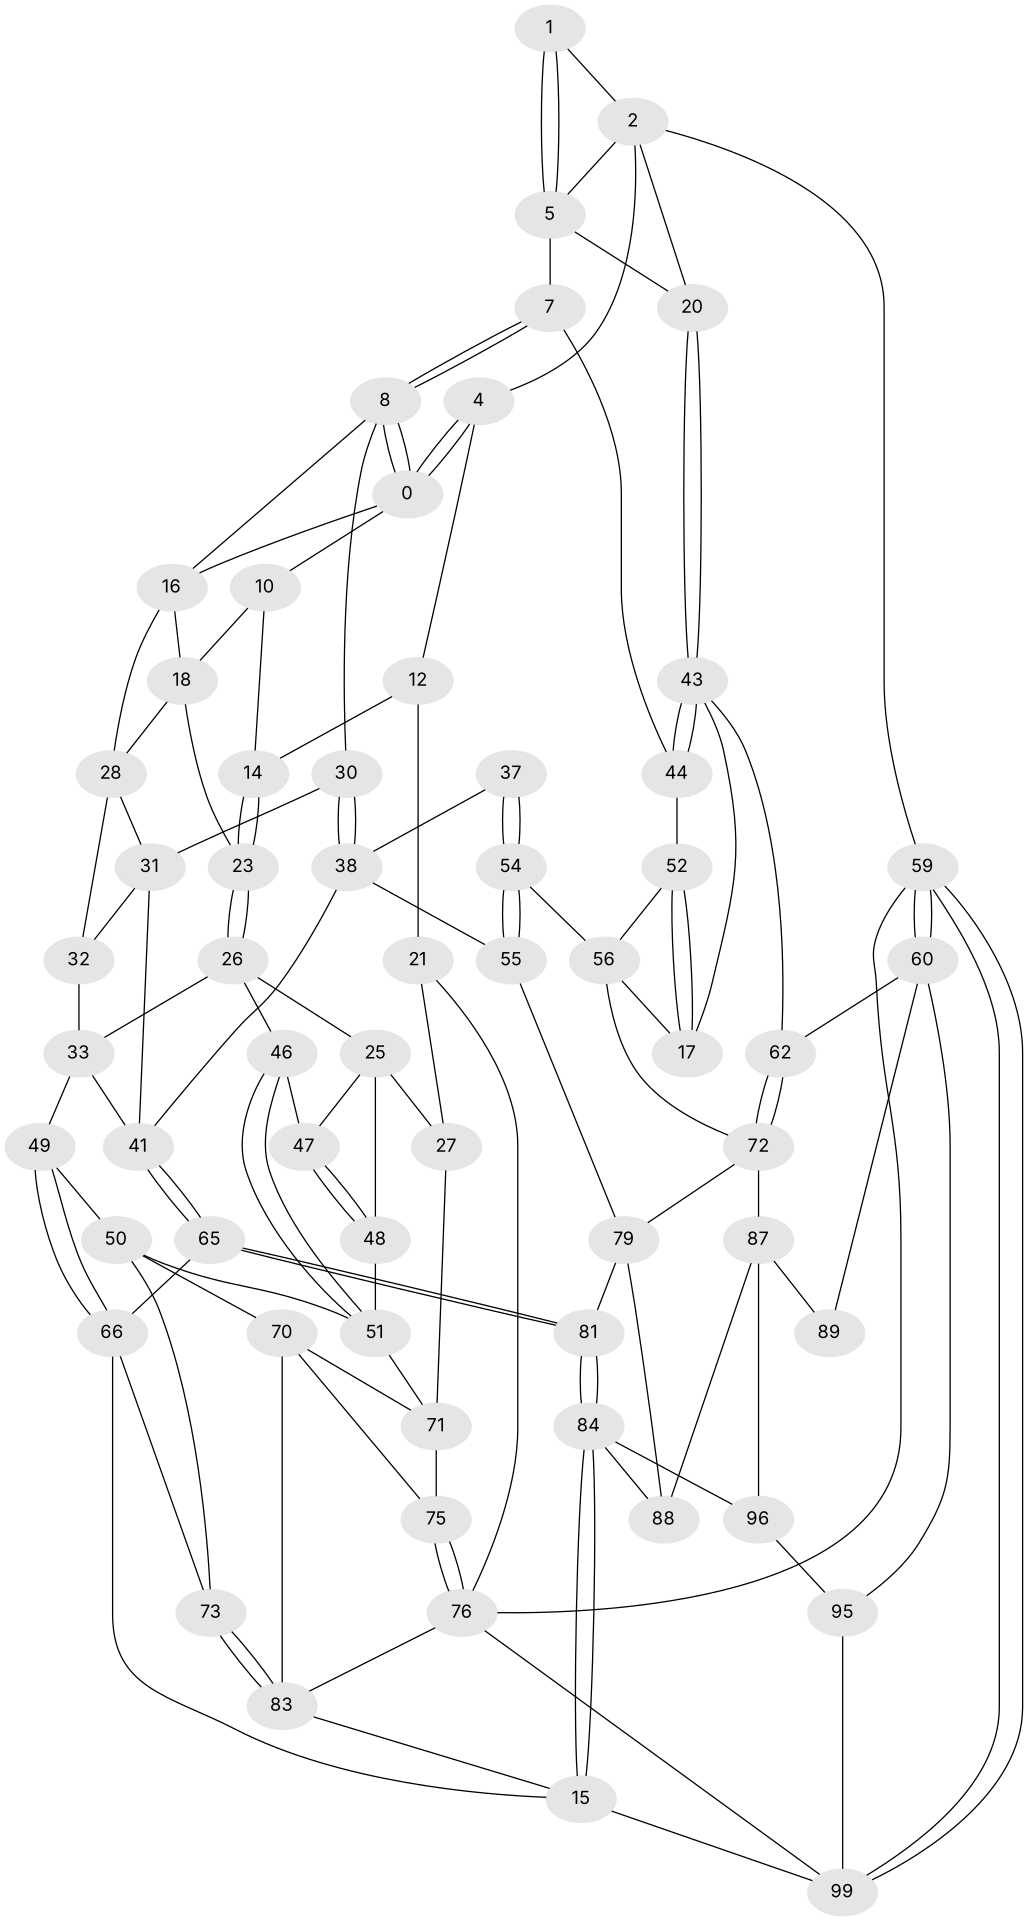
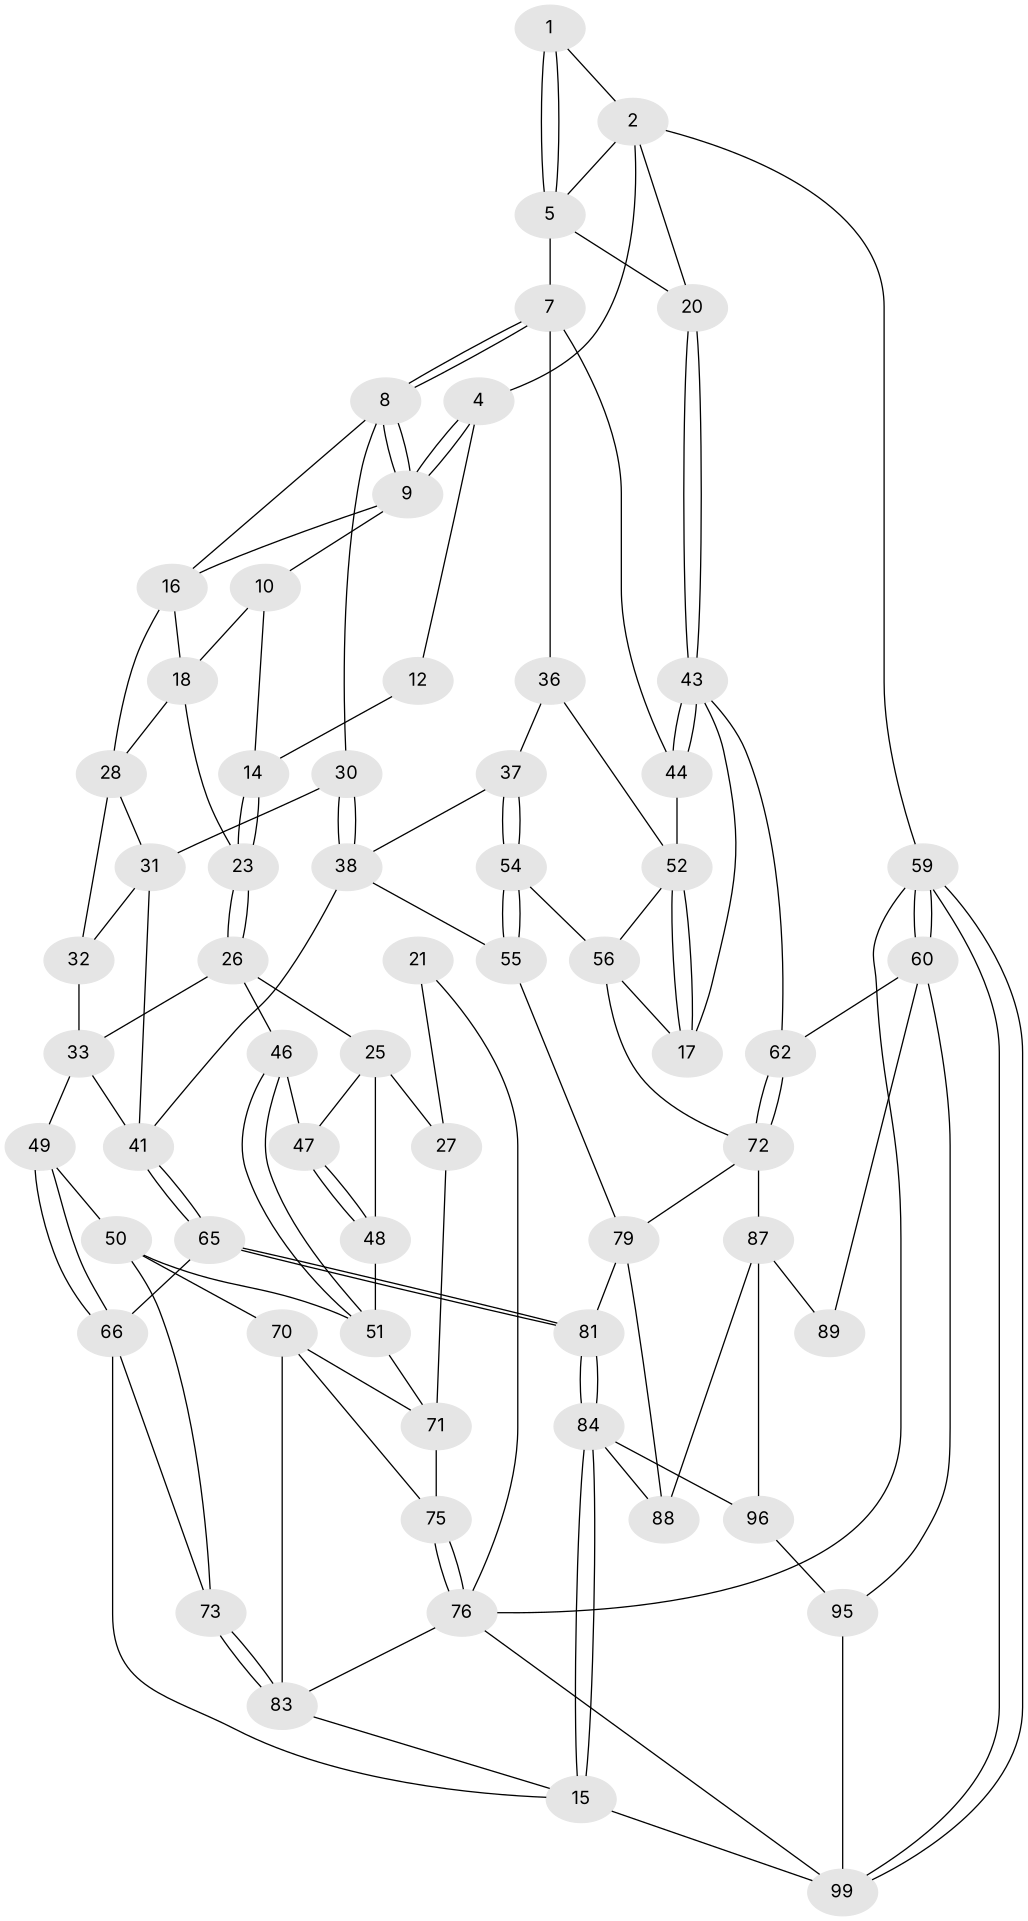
node "0": label "0" -> "9"
node "36": added
edge "12" -- "21": removed
